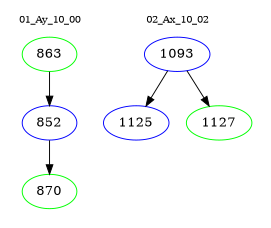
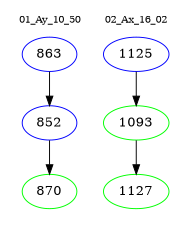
cluster "01_Ay_10_00": label "01_Ay_10_00" -> "01_Ay_10_50"
cluster "02_Ax_10_02": label "02_Ax_10_02" -> "02_Ax_16_02"
node "863": color green -> blue
node "1093": color blue -> green
edge "1093" -> "1125": reversed
